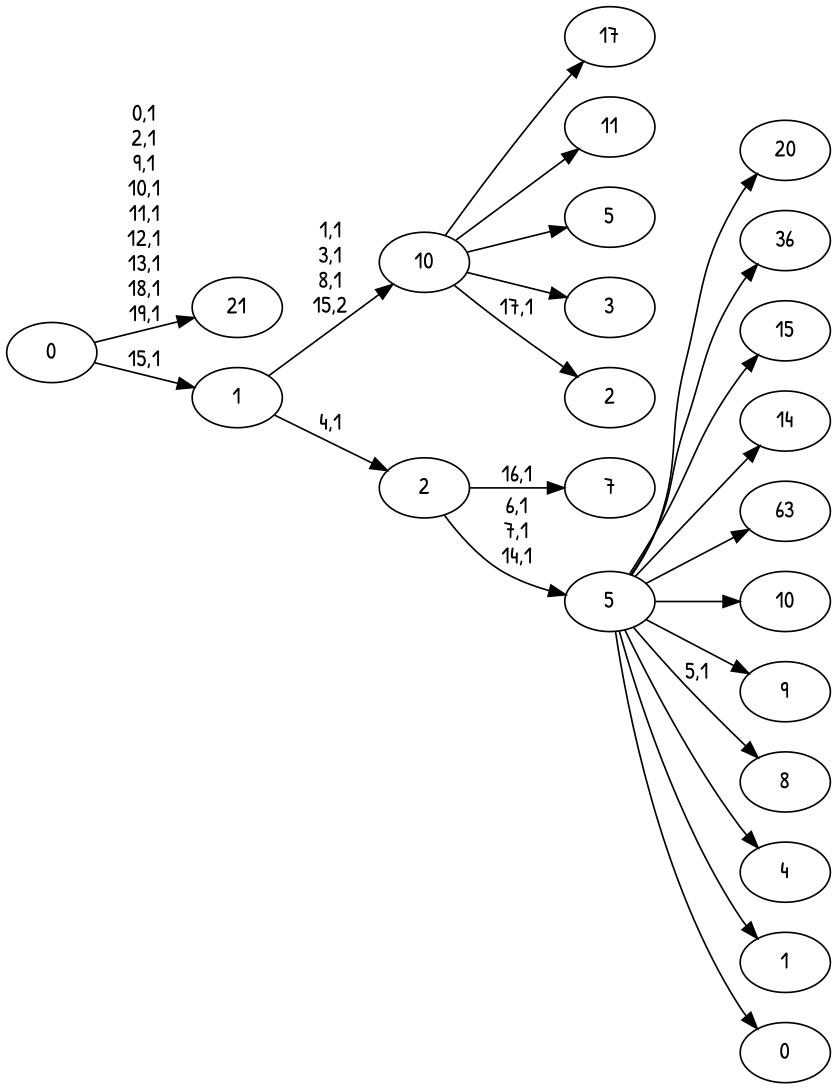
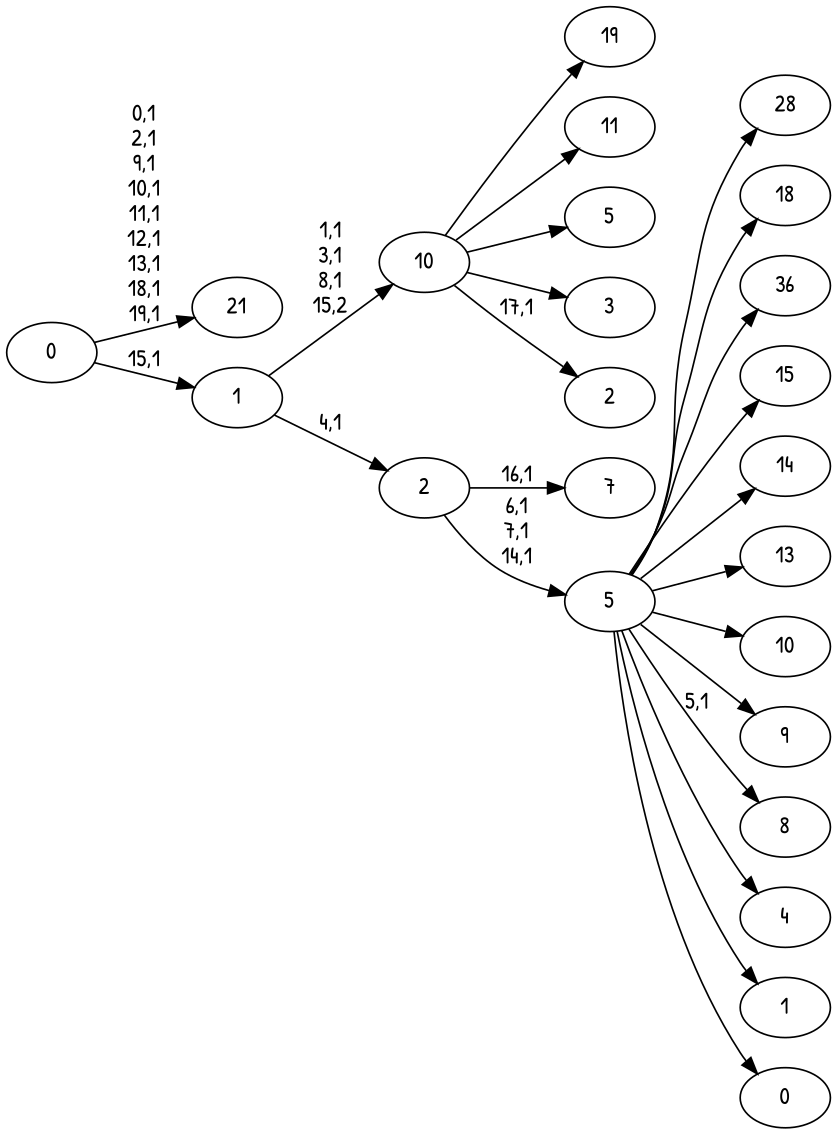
node "17": label "17" -> "19"
node "20": label "20" -> "28"
node "18": added
node "63": label "63" -> "13"
